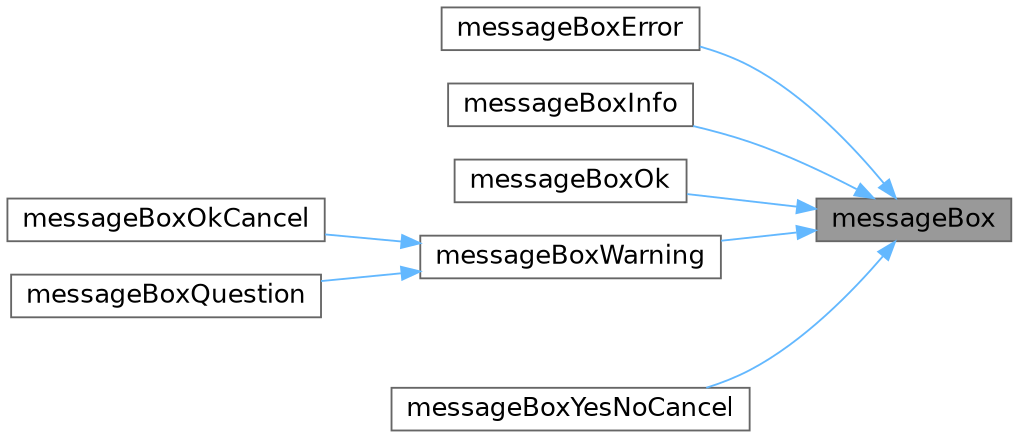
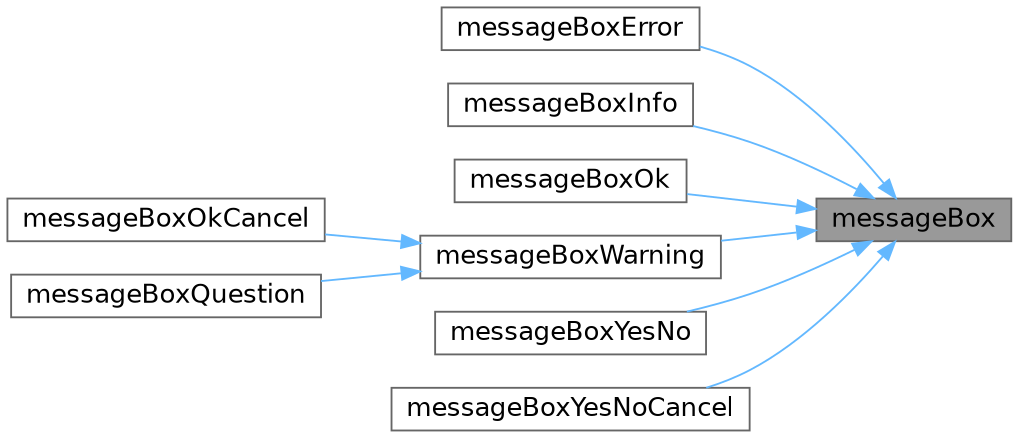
node "messageBoxYesNo": added
